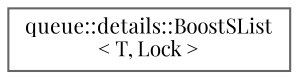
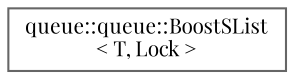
node "queue::details::BoostSList < T, Lock >": label "queue::details::BoostSList < T, Lock >" -> "queue::queue::BoostSList < T, Lock >"
